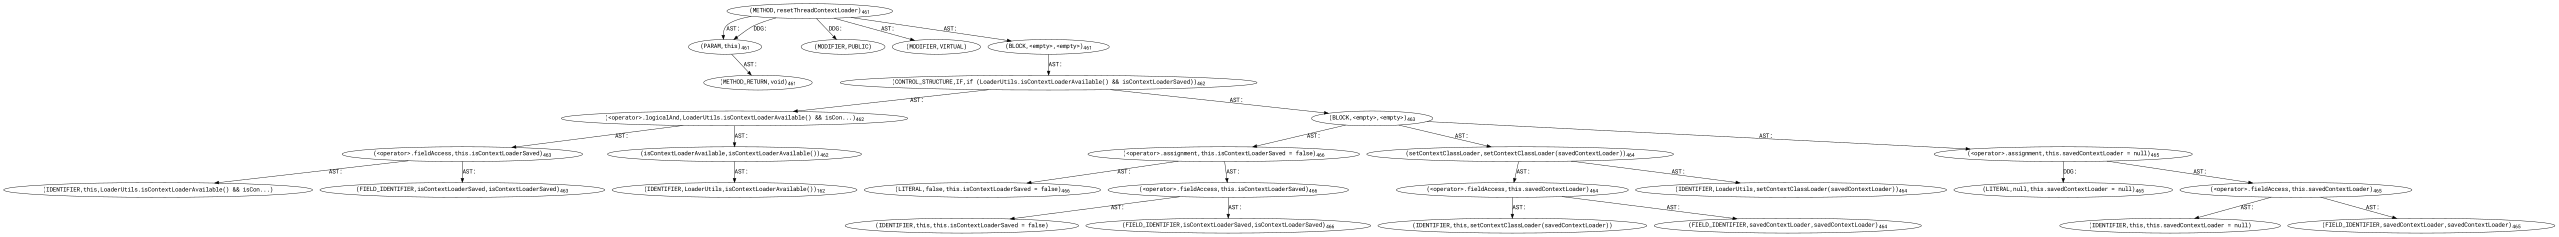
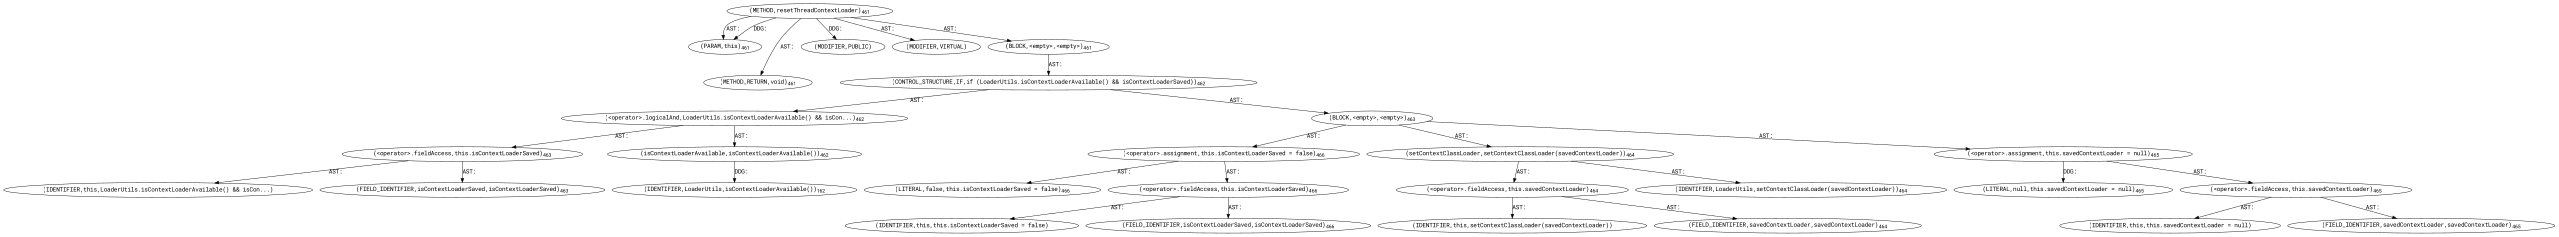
edge "(PARAM,this)" -> "(METHOD_RETURN,void)": now "(METHOD,resetThreadContextLoader)" -> "(METHOD_RETURN,void)"
edge "(isContextLoaderAvailable,isContextLoaderAvailable())" -> "(IDENTIFIER,LoaderUtils,isContextLoaderAvailable())": label "AST: " -> "DDG: "
